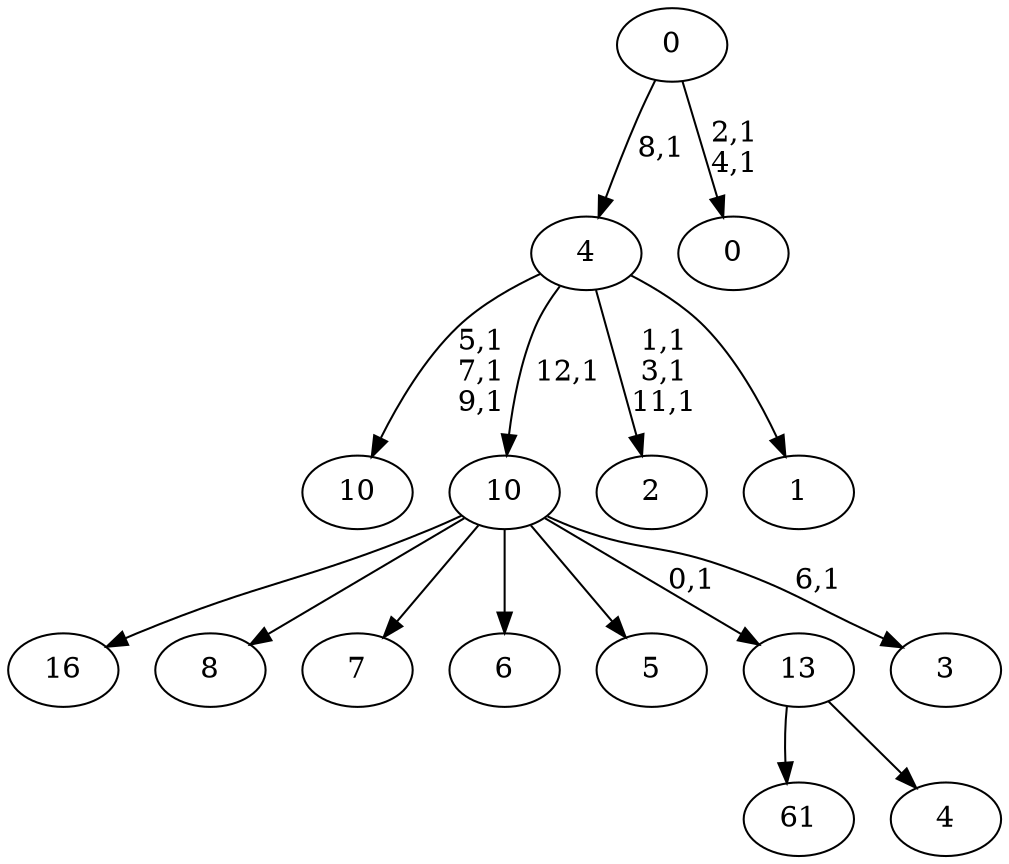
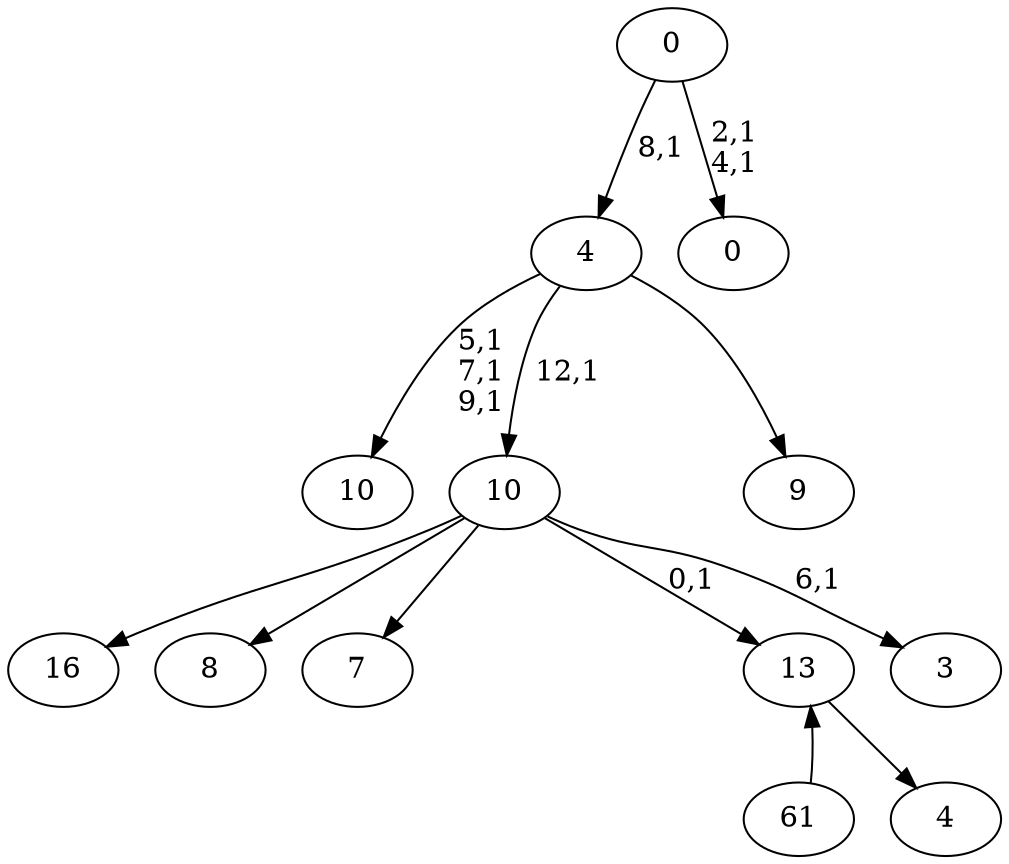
node "2": removed
node "1": label "1" -> "9"
node "6": removed
node "5": removed
edge "13" -> "61": reversed
